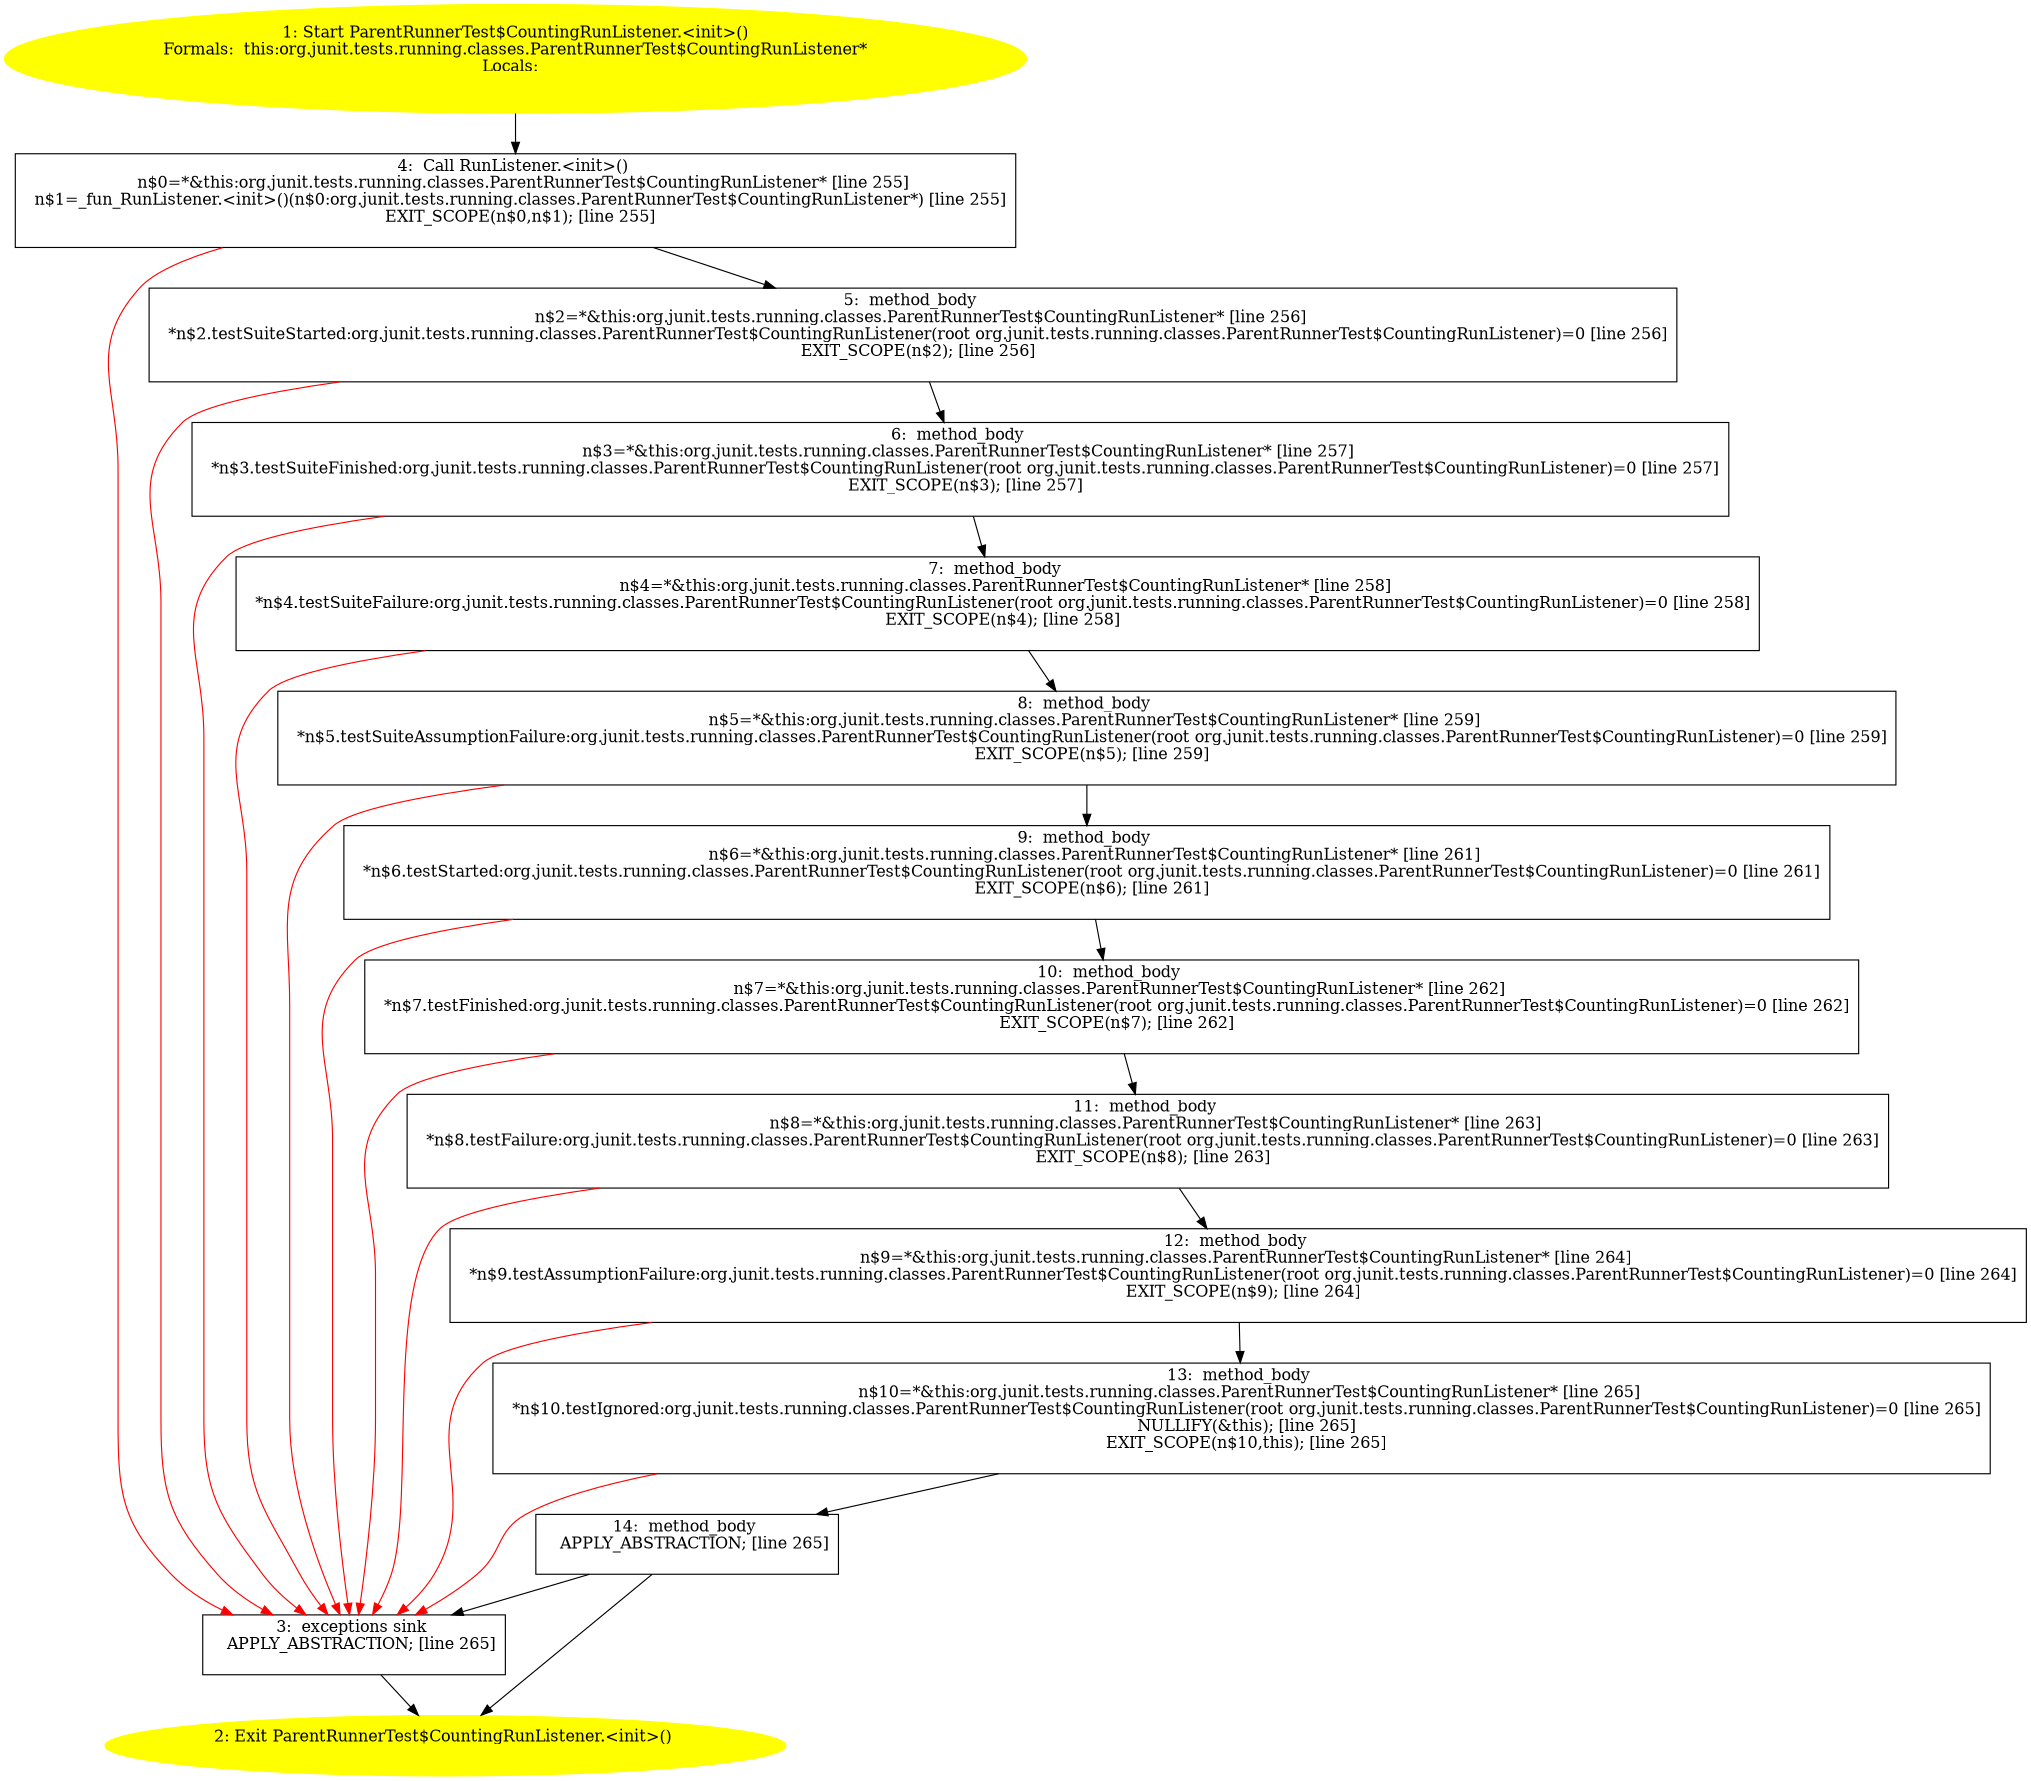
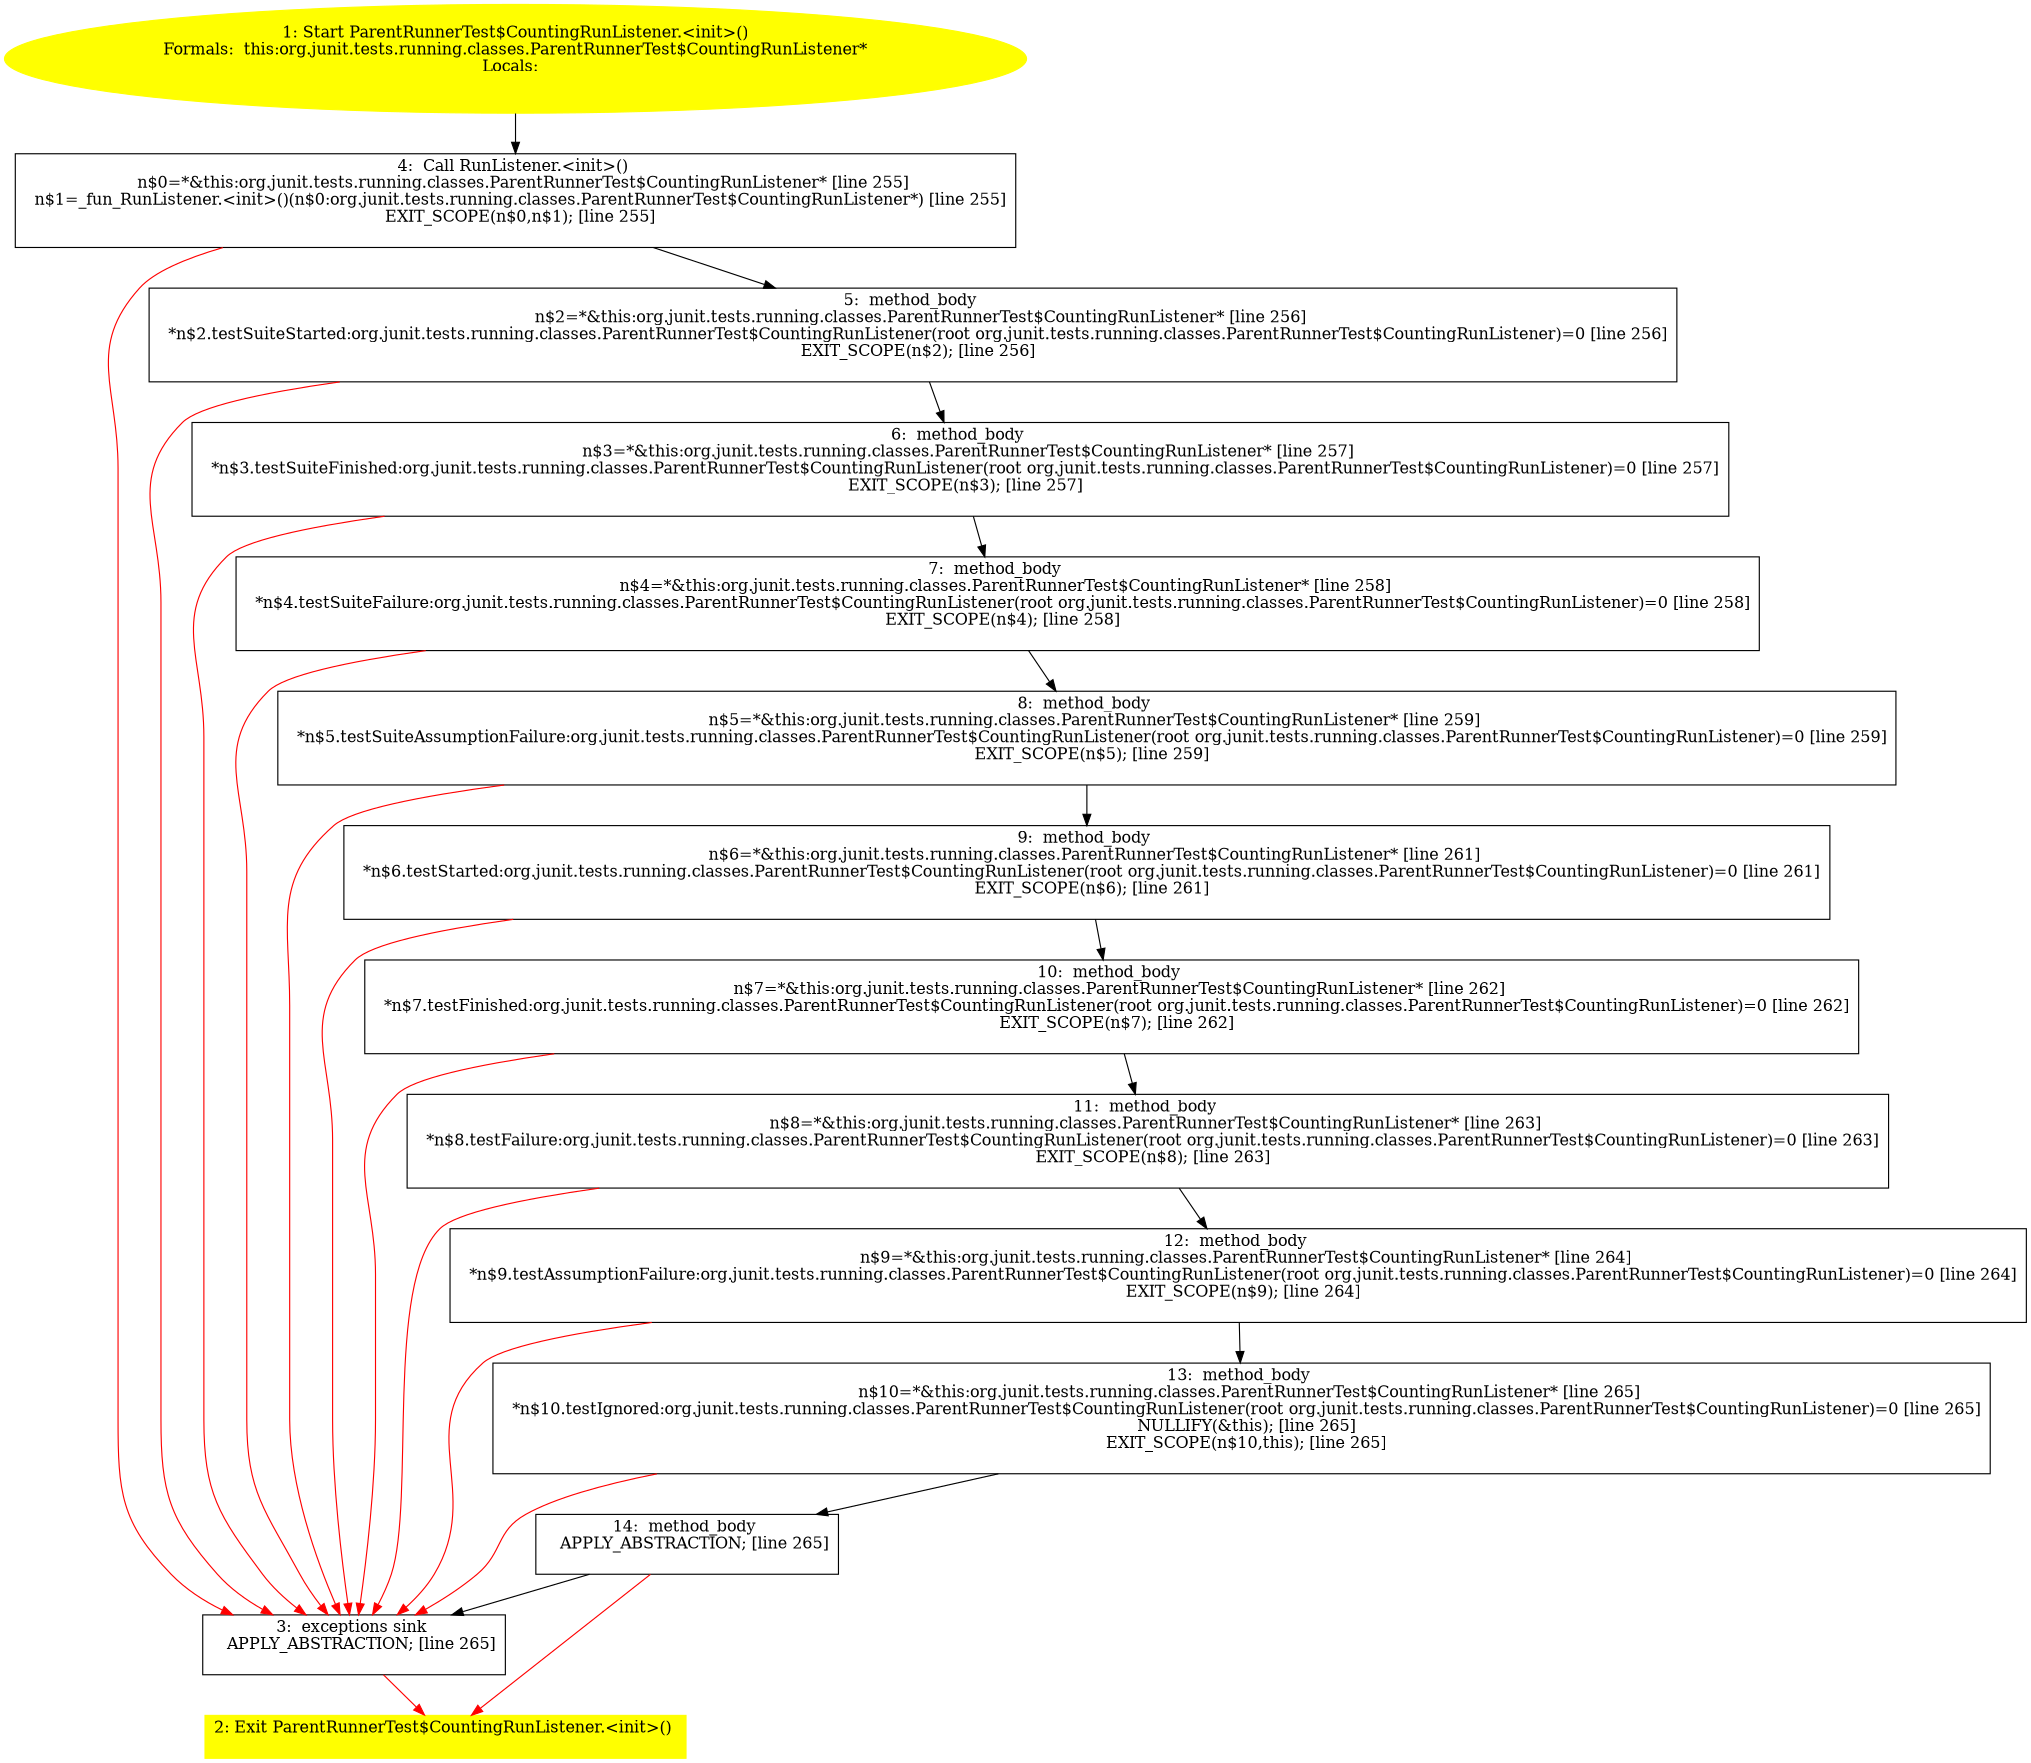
edge "14:  method_body APPLY_ABSTRACTION; [line 265]" -> "2: Exit ParentRunnerTest$CountingRunListener.<init>()": color black -> red
edge "3:  exceptions sink APPLY_ABSTRACTION; [line 265]" -> "2: Exit ParentRunnerTest$CountingRunListener.<init>()": color black -> red
node "2: Exit ParentRunnerTest$CountingRunListener.<init>()": shape ellipse -> box
